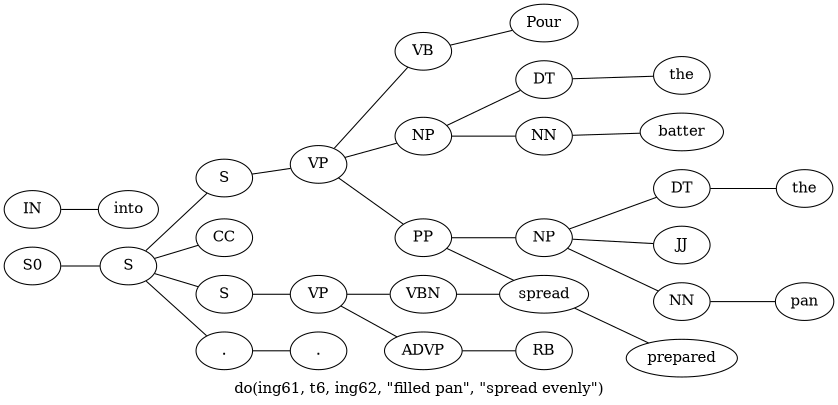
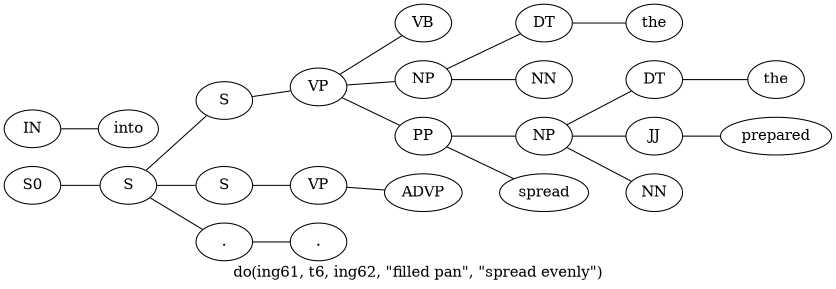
node "Pour": removed
node "batter": removed
node "CC": removed
node "VBN": removed
node "pan": removed
edge "spread" -- "prepared": now "JJ" -- "prepared"
node "RB": removed
